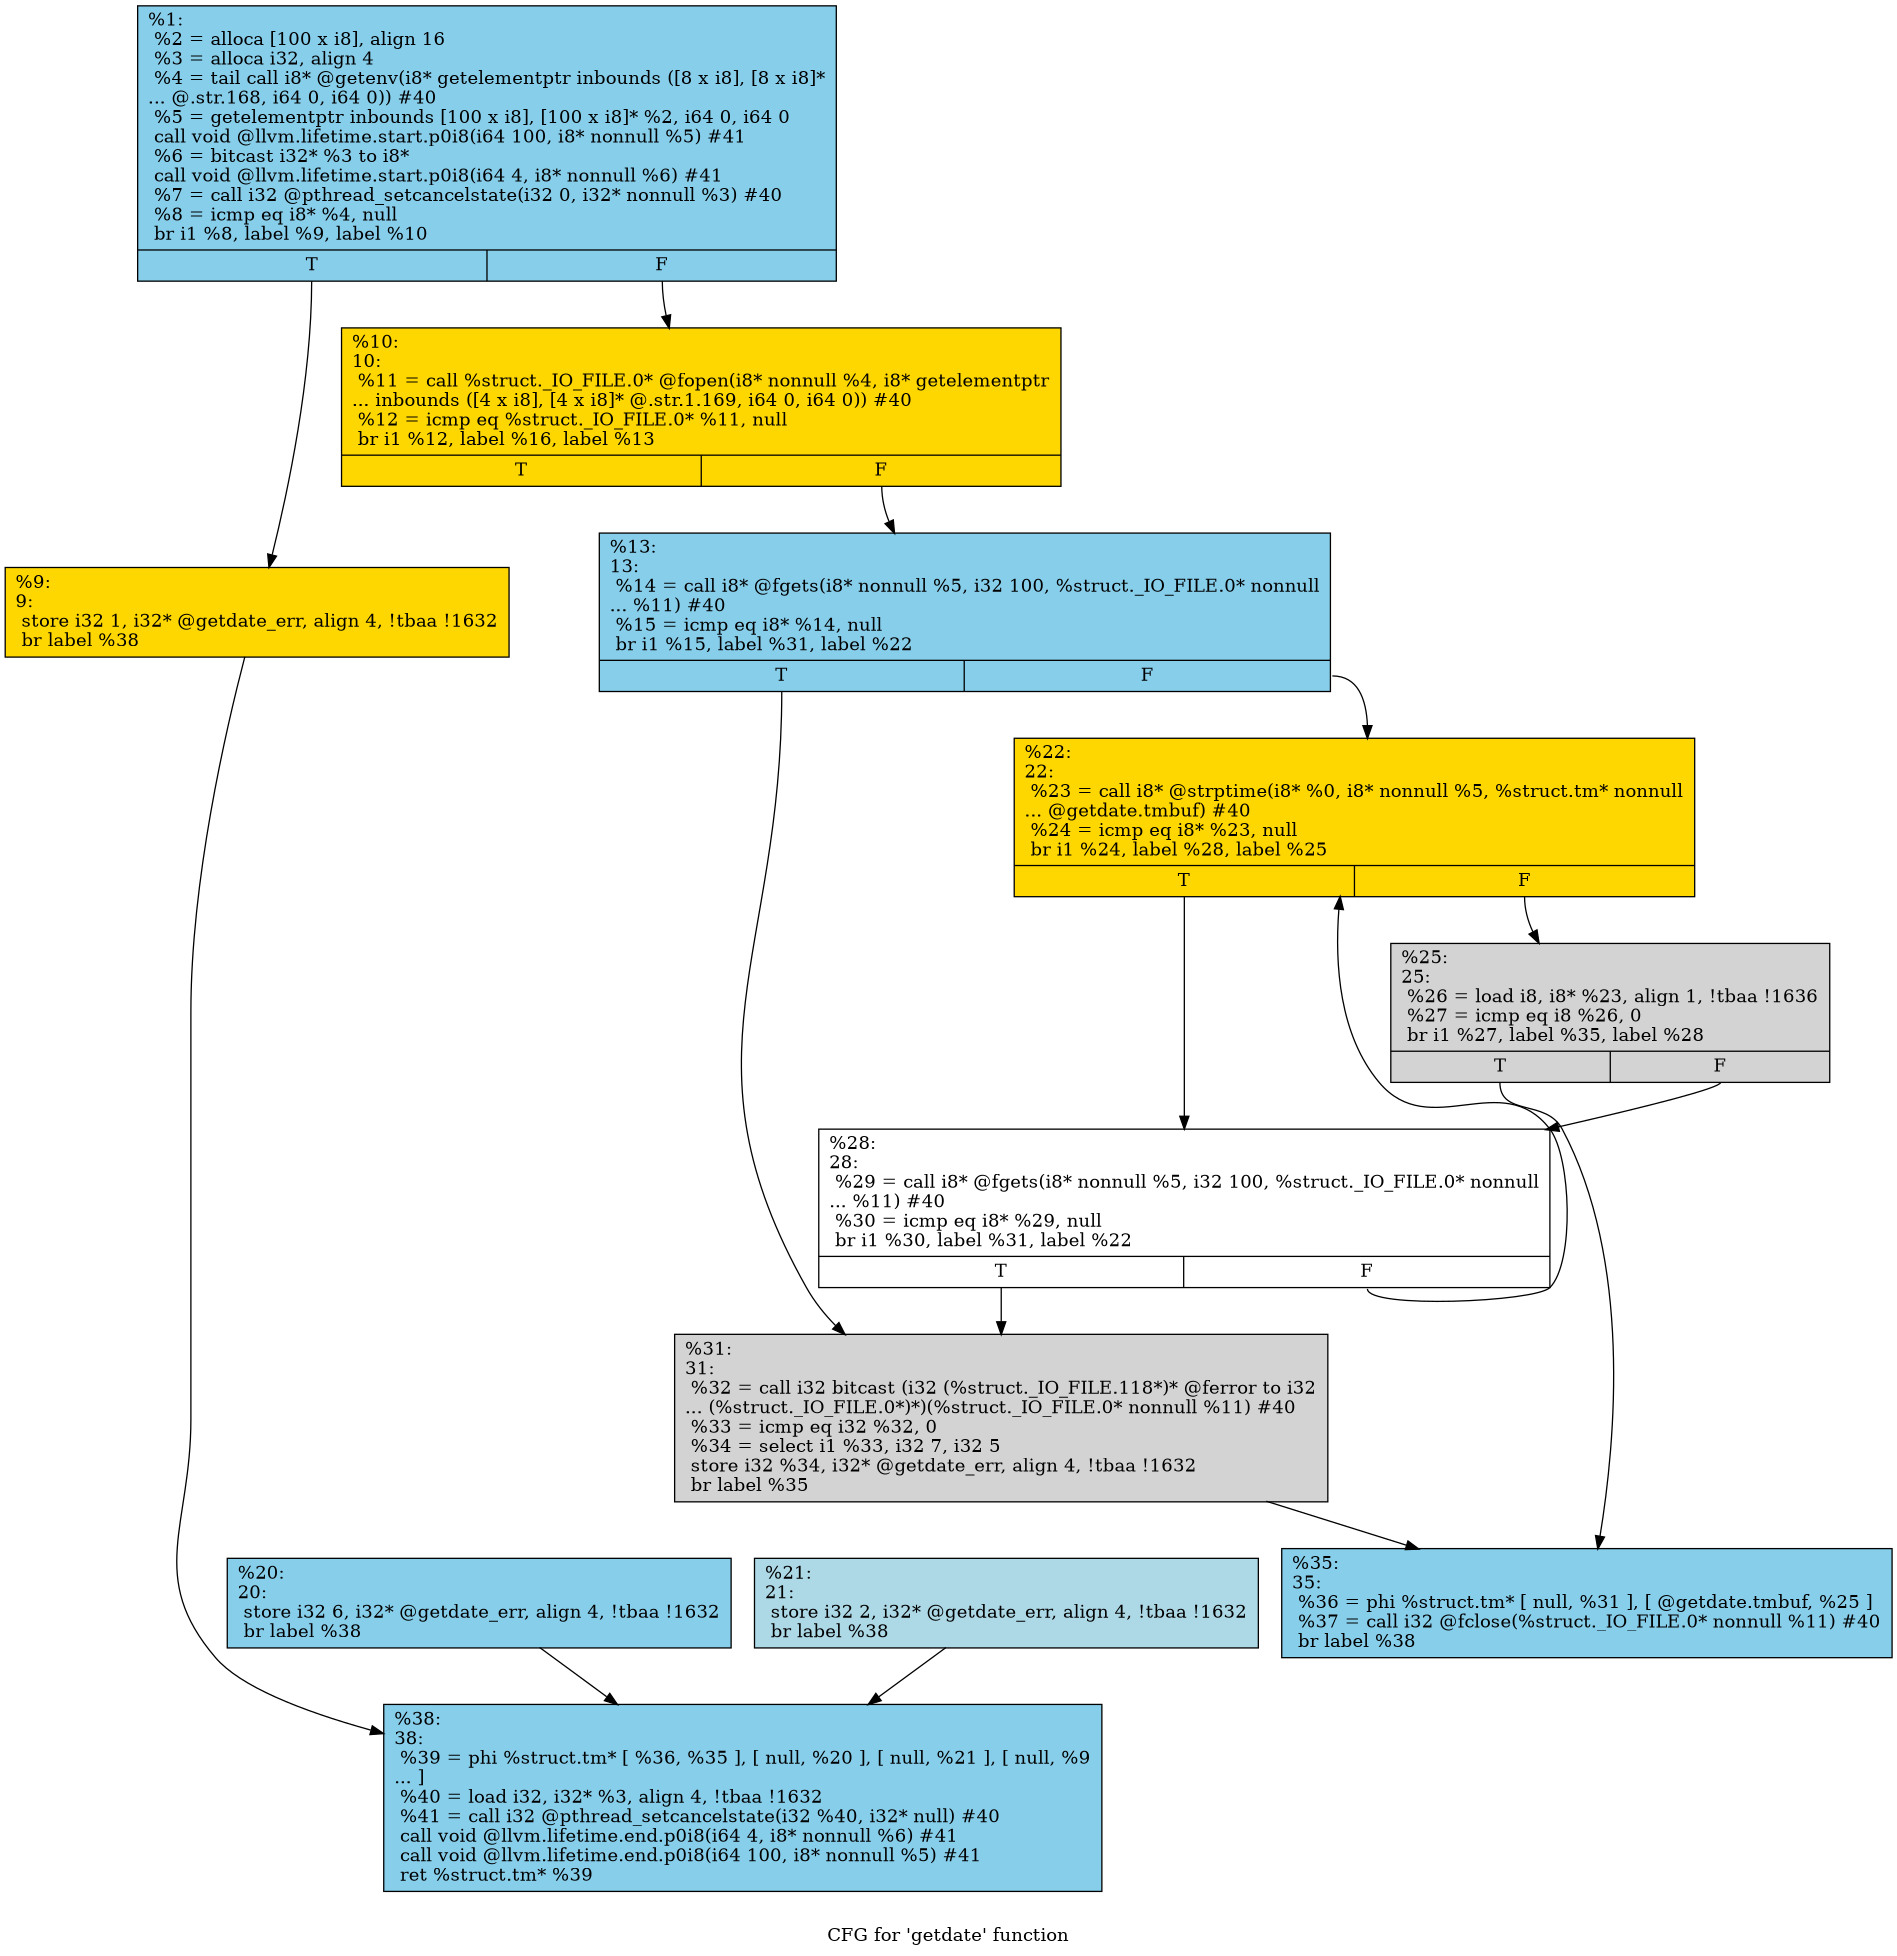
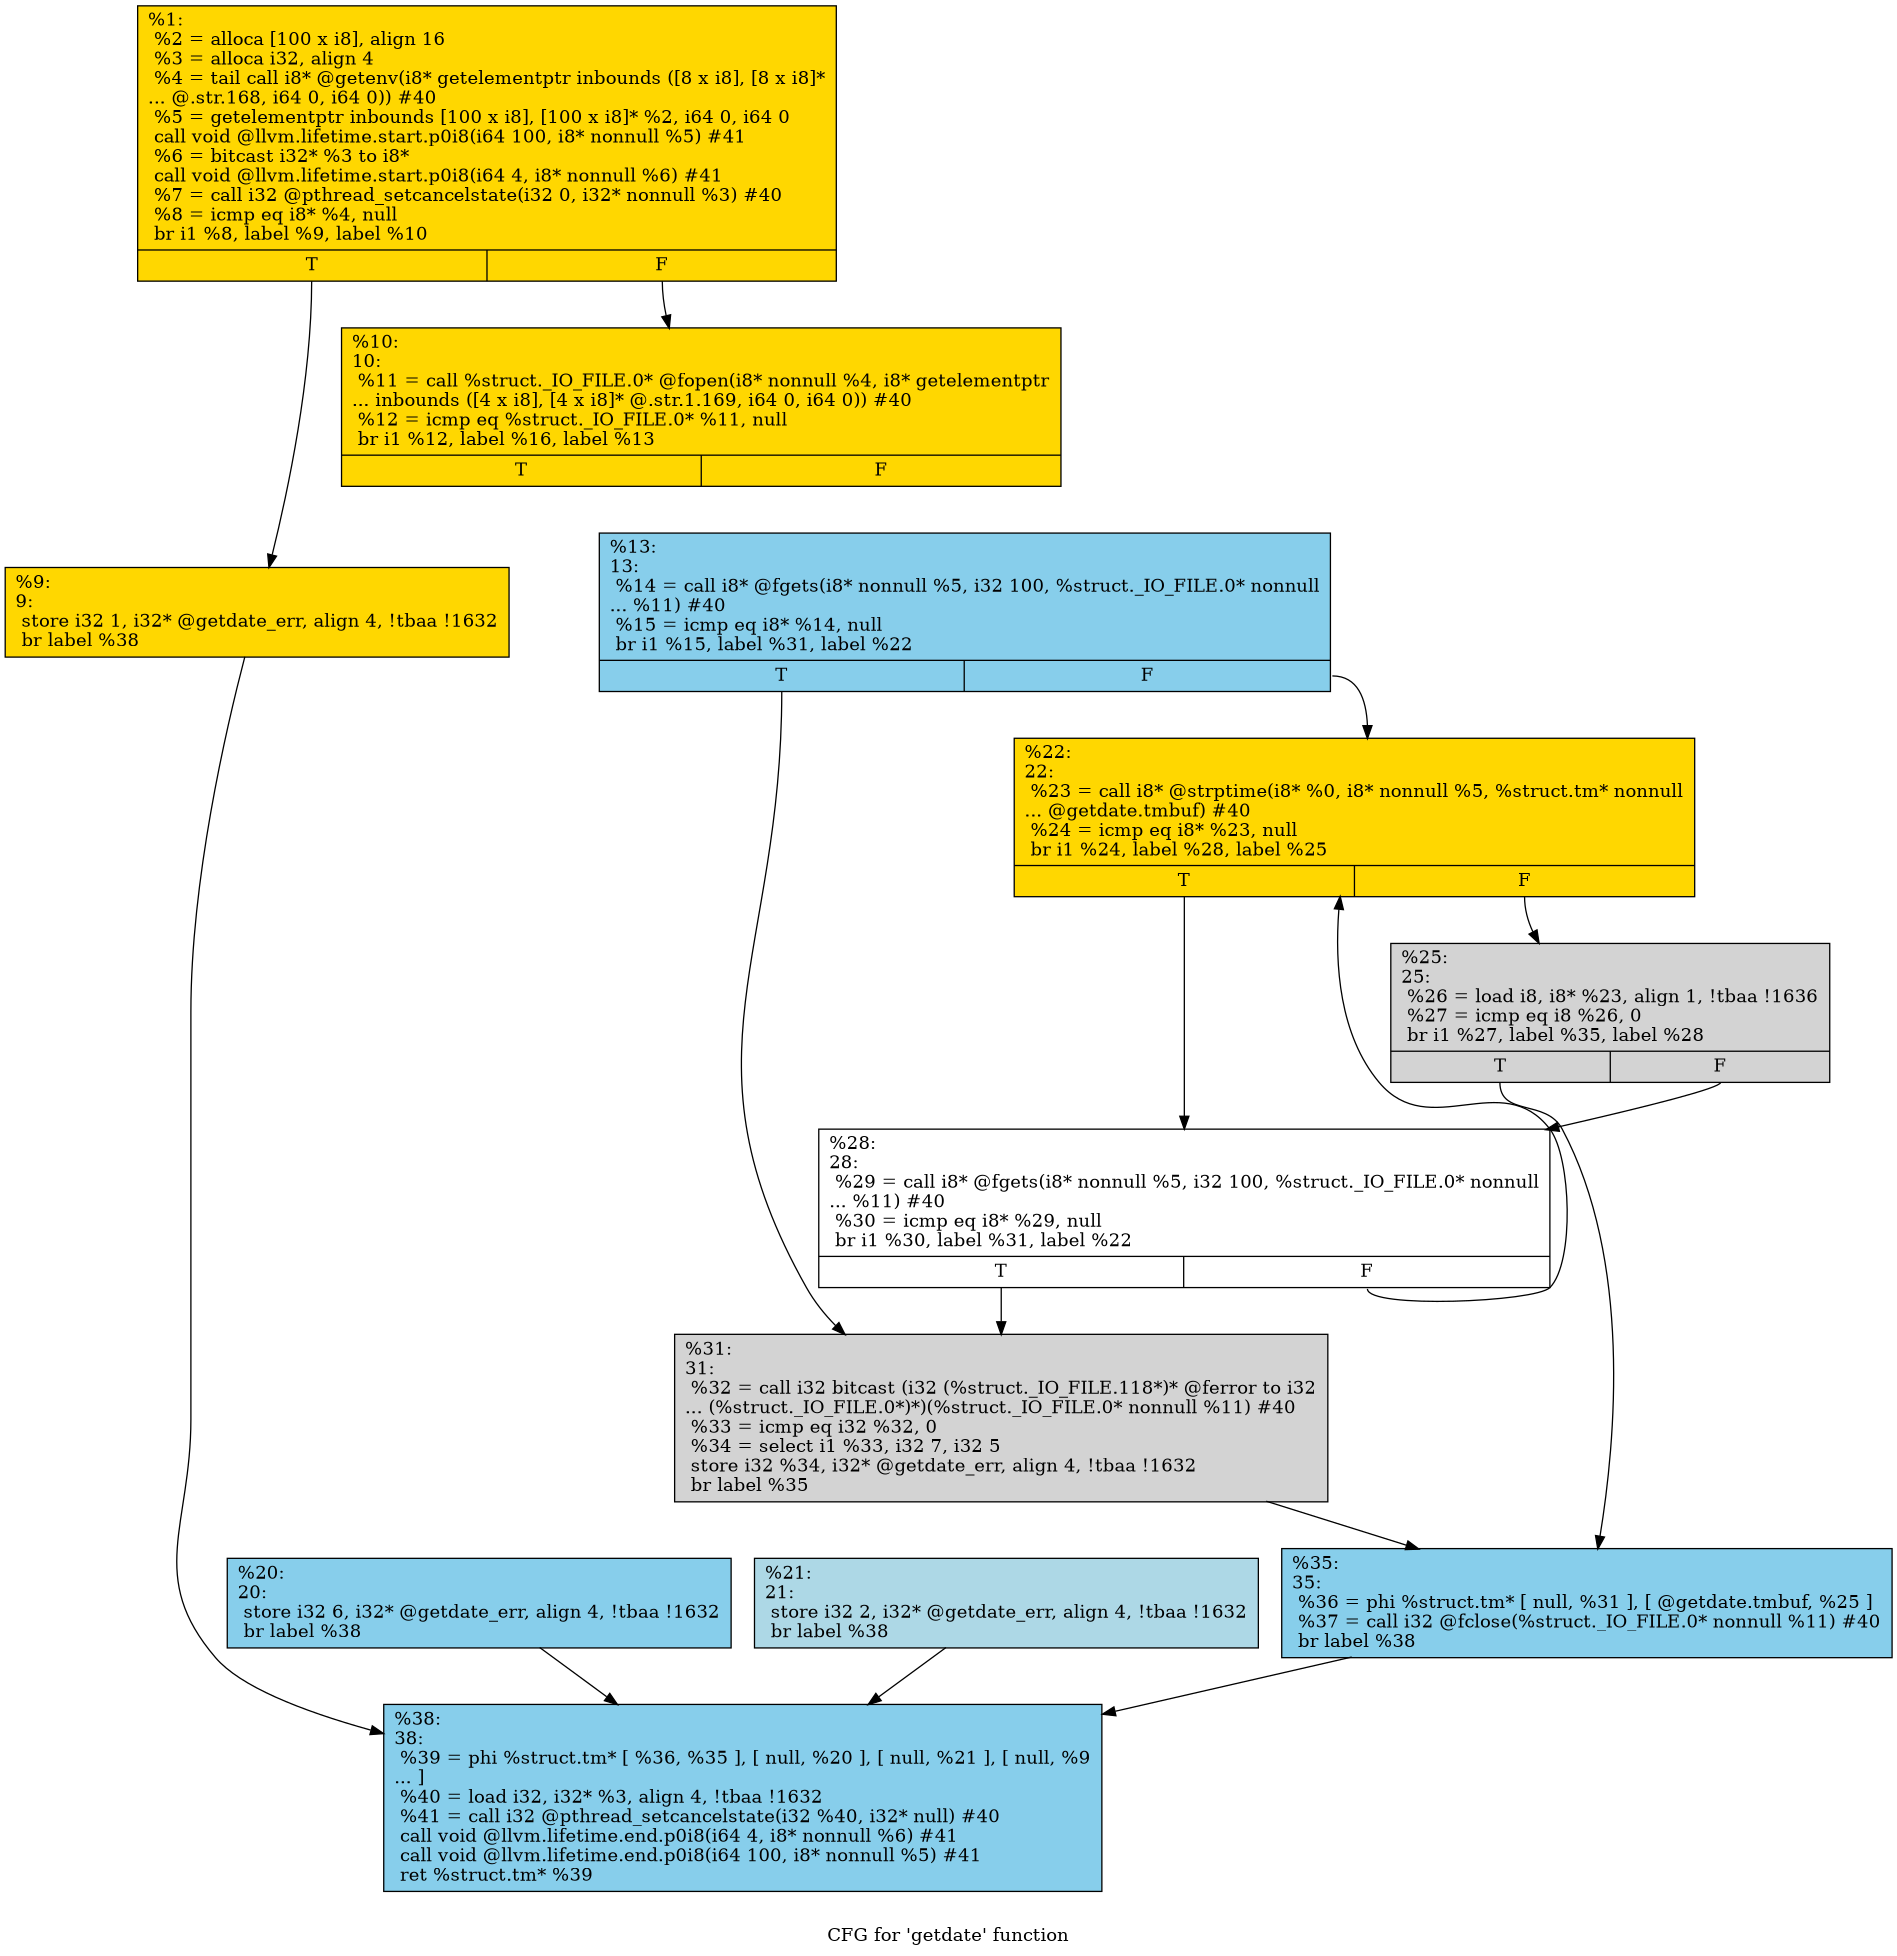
node "%1:": fillcolor skyblue -> gold
edge "%10:" -> "%13:": removed
edge "%35:" -> "%38:": added
